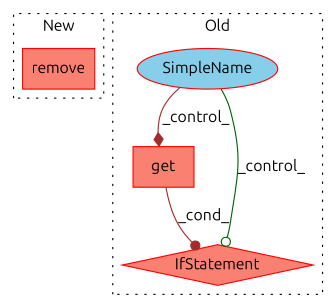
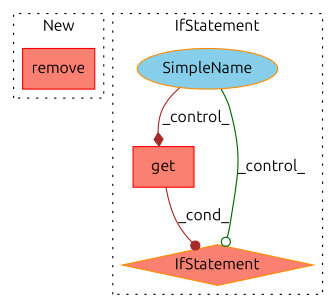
cluster "Old": label "Old" -> "IfStatement"
node "SimpleName": color red -> darkorange
node "IfStatement": color red -> darkorange
